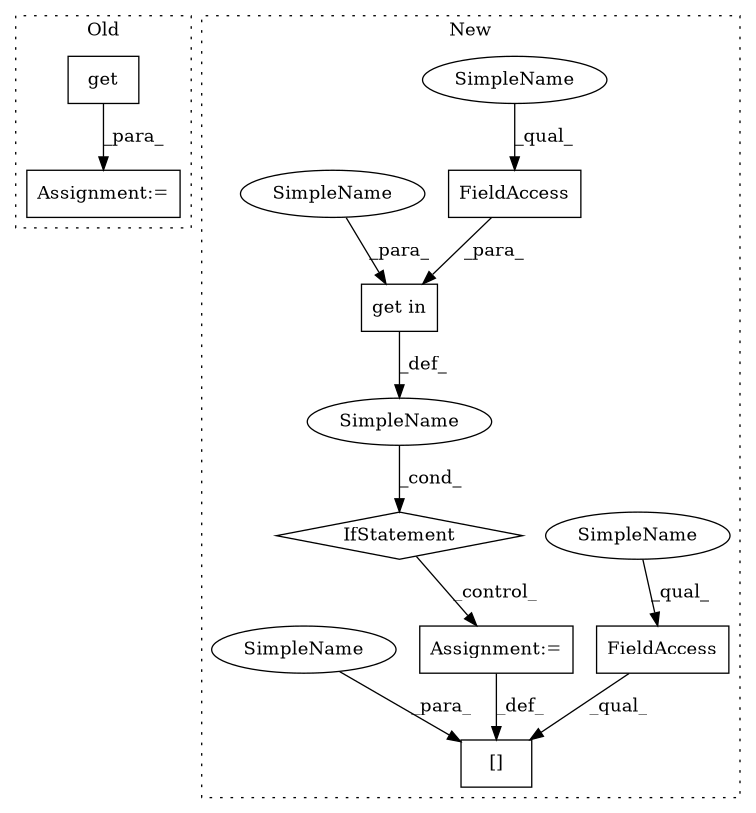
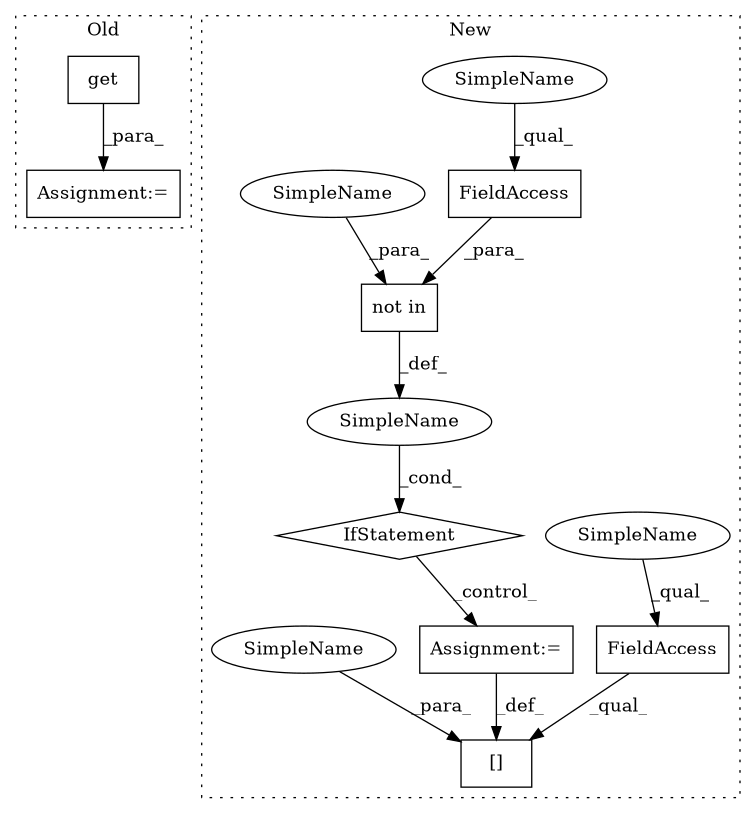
node "get in": label "get in" -> "not in"
